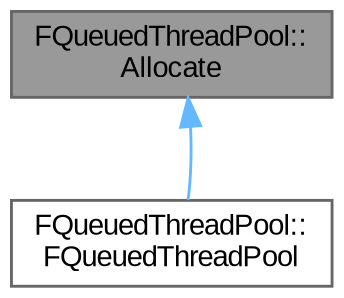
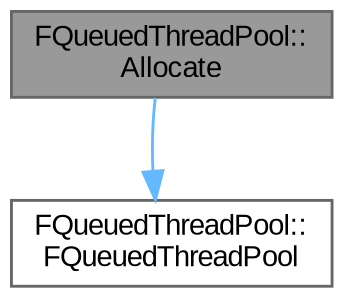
edge "FQueuedThreadPool:: FQueuedThreadPool" -> "FQueuedThreadPool:: Allocate": reversed
